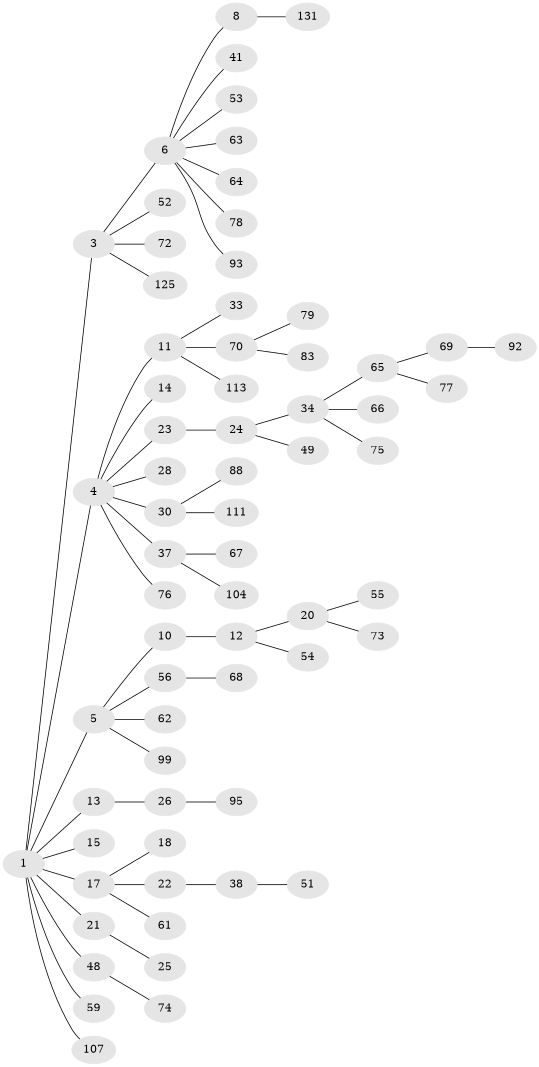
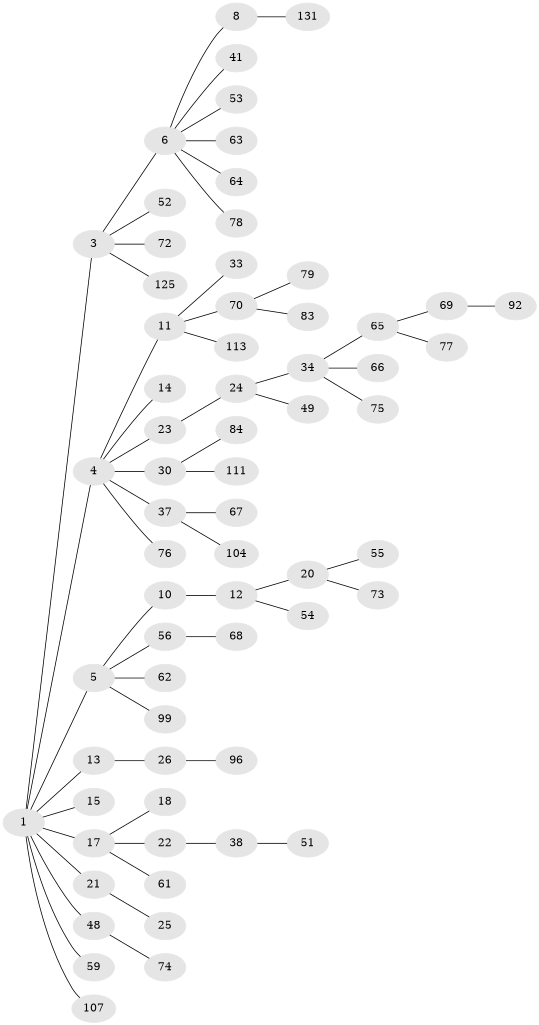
node "93": removed
node "28": removed
node "88": label "88" -> "84"
node "95": label "95" -> "96"
